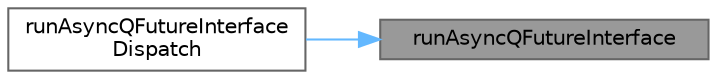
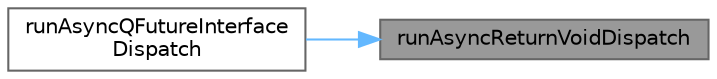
node "runAsyncQFutureInterface": label "runAsyncQFutureInterface" -> "runAsyncReturnVoidDispatch"
